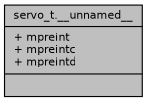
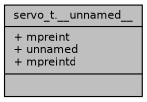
node "servo_t.__unnamed__": text "+ mpreintc" -> "+ unnamed"
